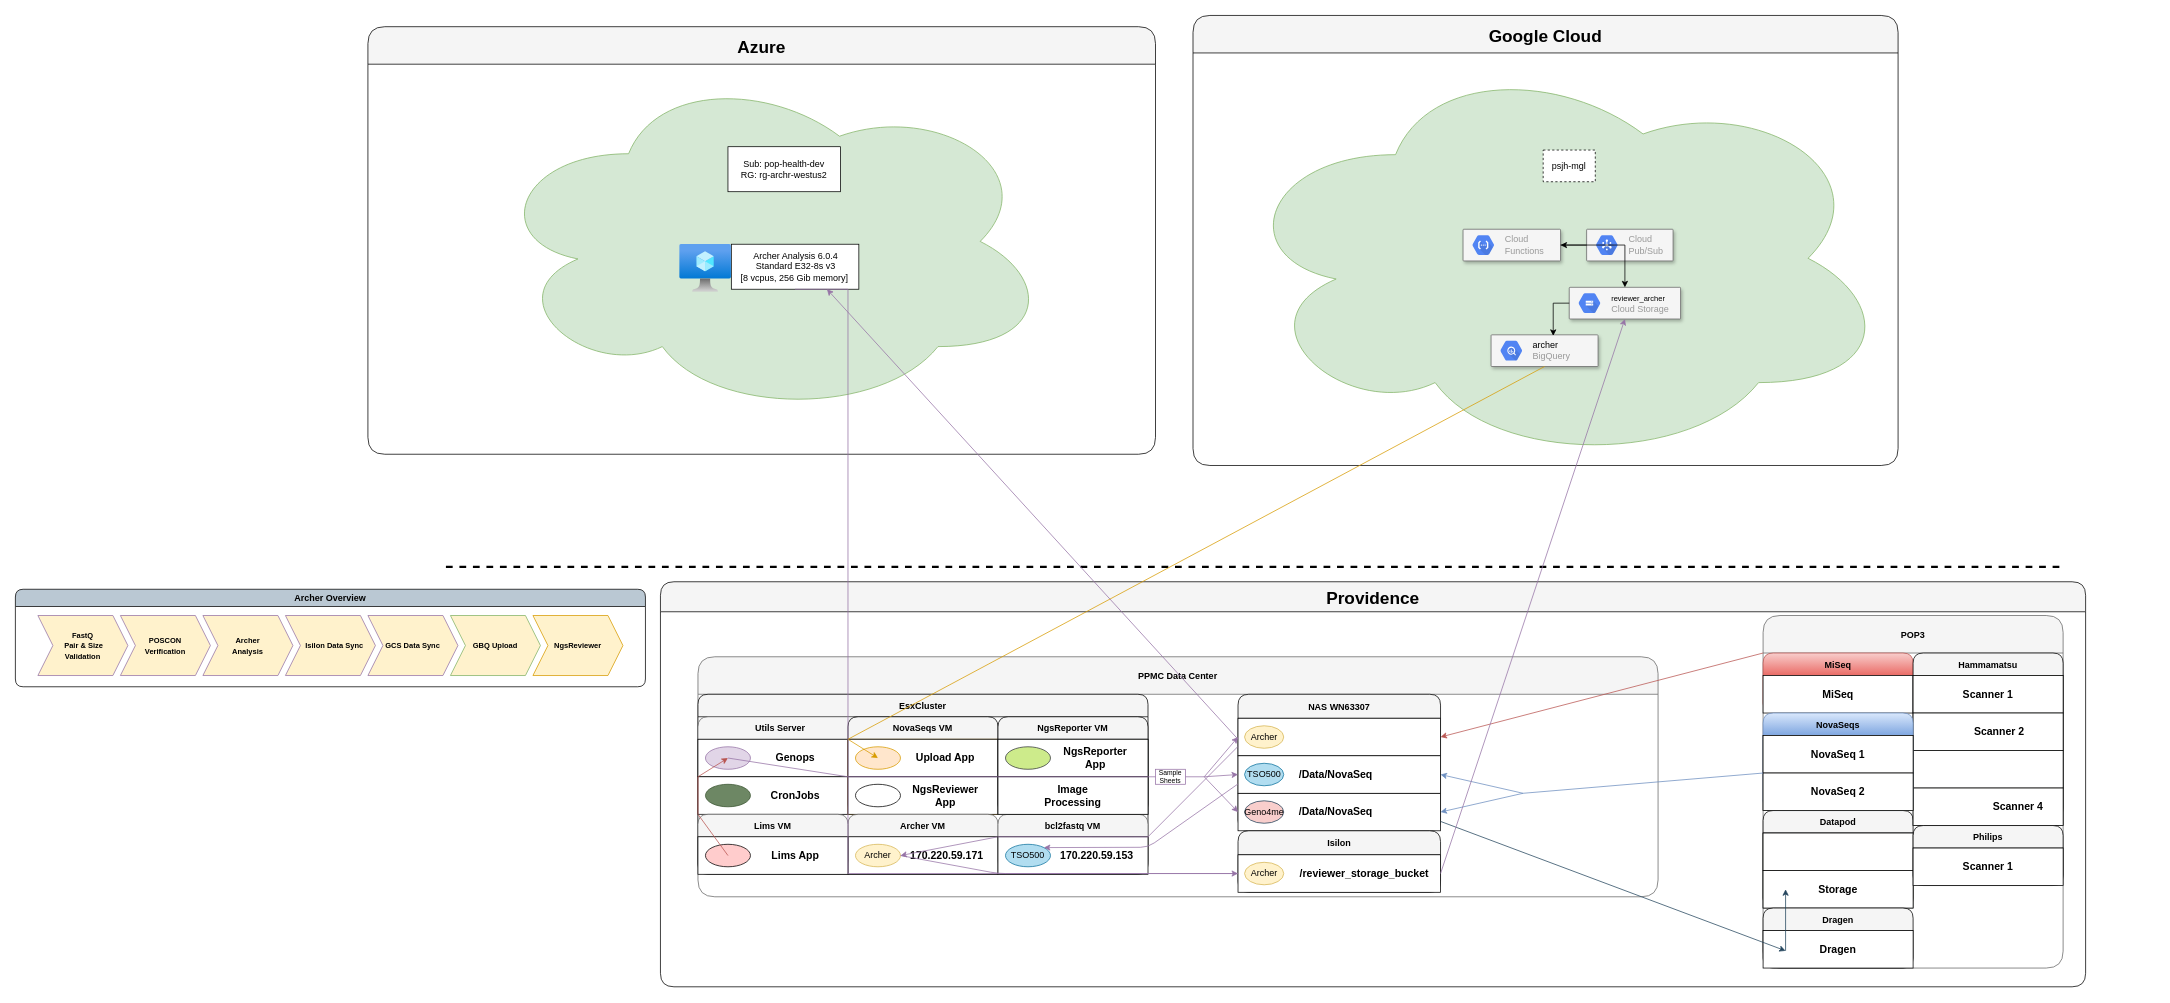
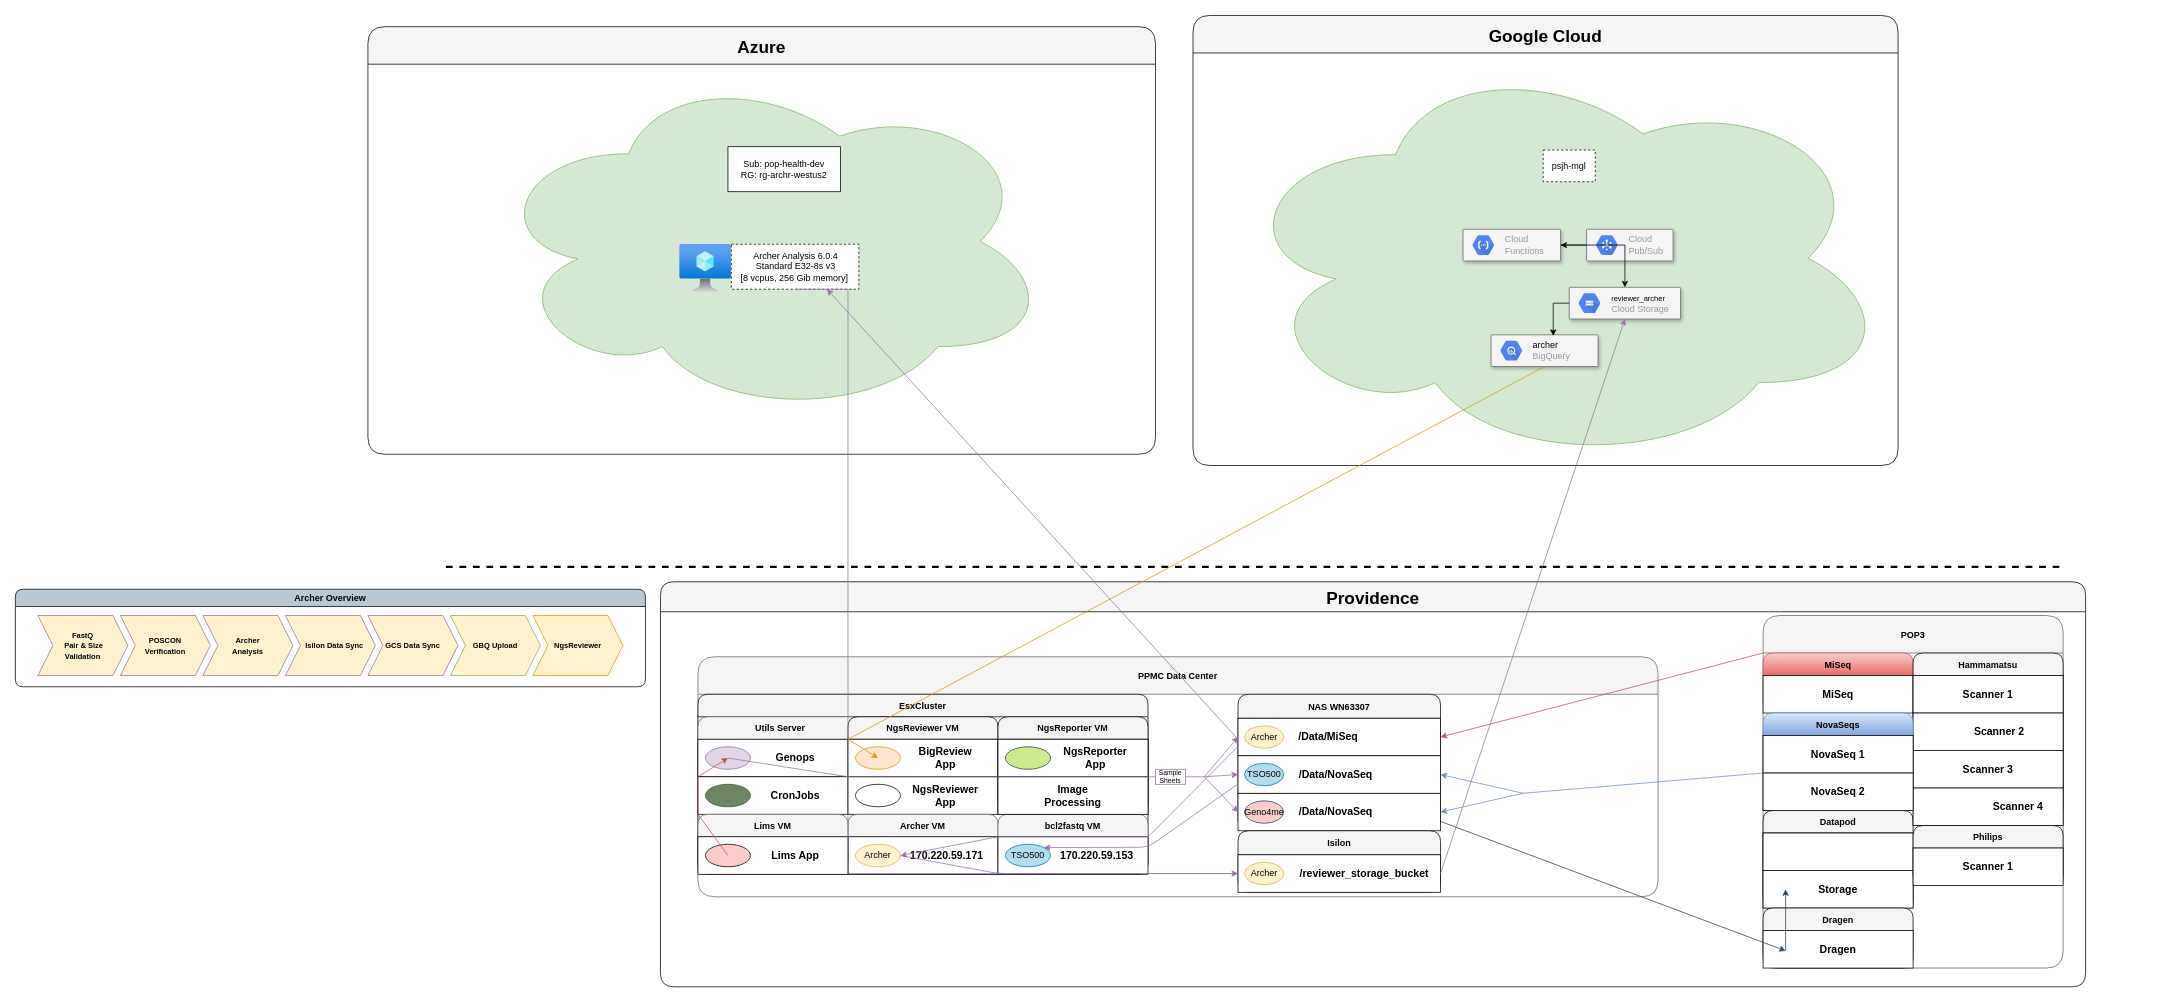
node "Archer Analysis 6.0.4 Standard E32-8s v3 [8 vcpus, 256 Gib memory]": style solid -> dashed
node "NovaSeqs VM": label "NovaSeqs VM" -> "NgsReviewer VM"
node "/Data/MiSeq": added
node "Upload App": label "Upload App" -> "BigReview App"
node "Scanner 3": added
